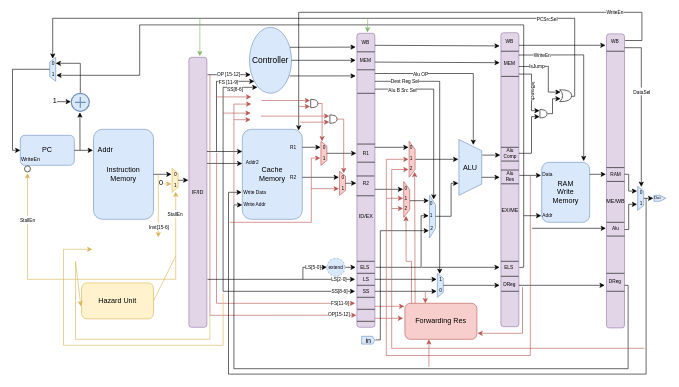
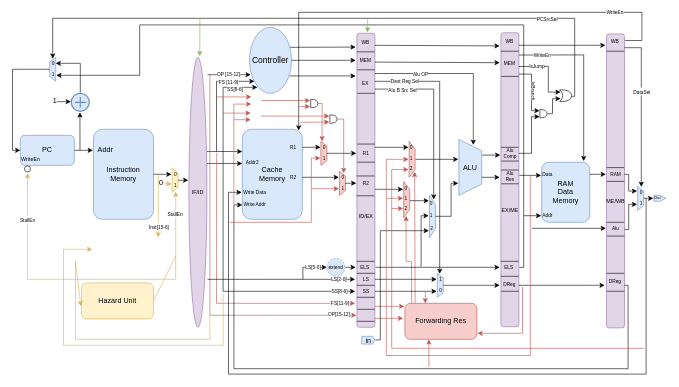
node "EX": added
node "IF/ID": shape rounded rectangle -> ellipse
node "RAM Write Memory": label "RAM Write Memory" -> "RAM Data Memory"
